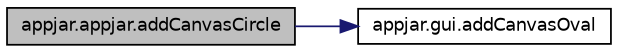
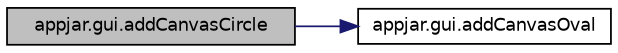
node "appjar.appjar.addCanvasCircle": label "appjar.appjar.addCanvasCircle" -> "appjar.gui.addCanvasCircle"
